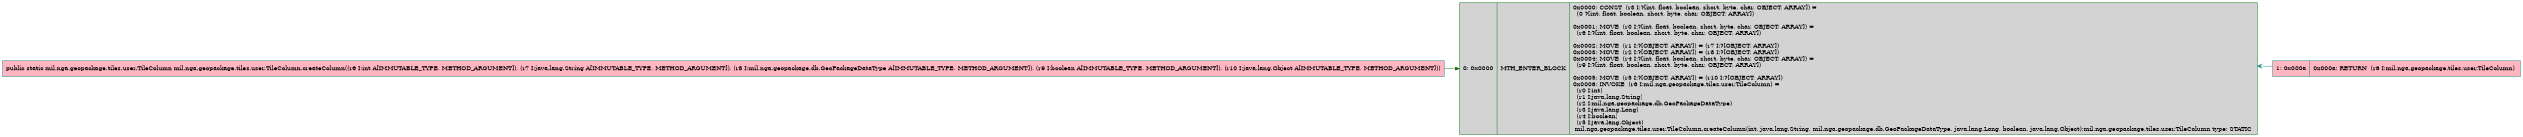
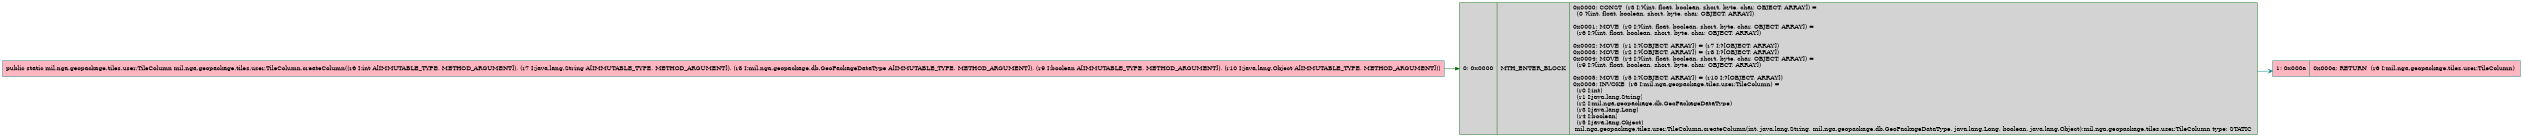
edge "1: 0x000a" -> "0: 0x0000": reversed
